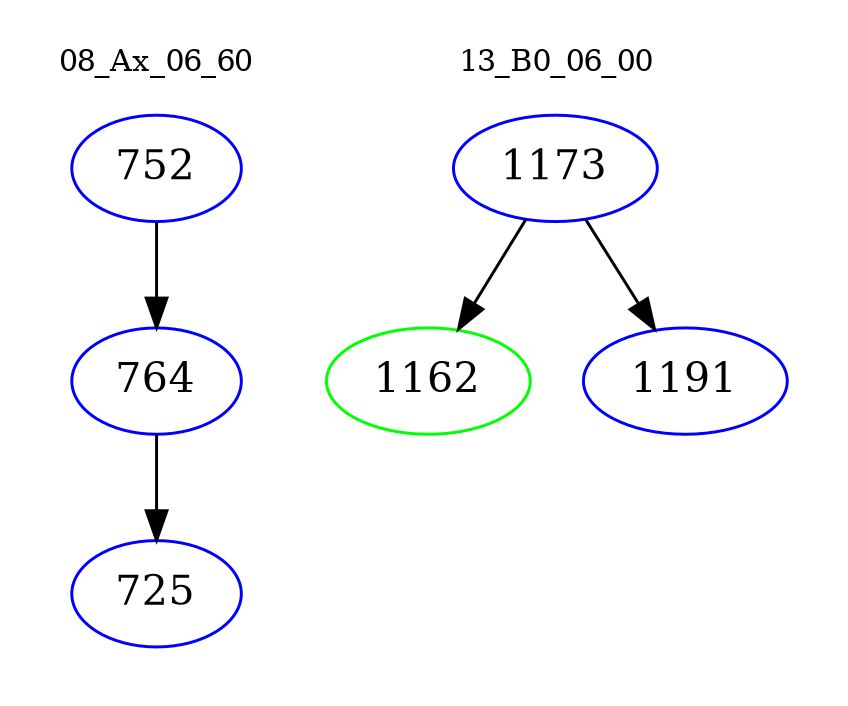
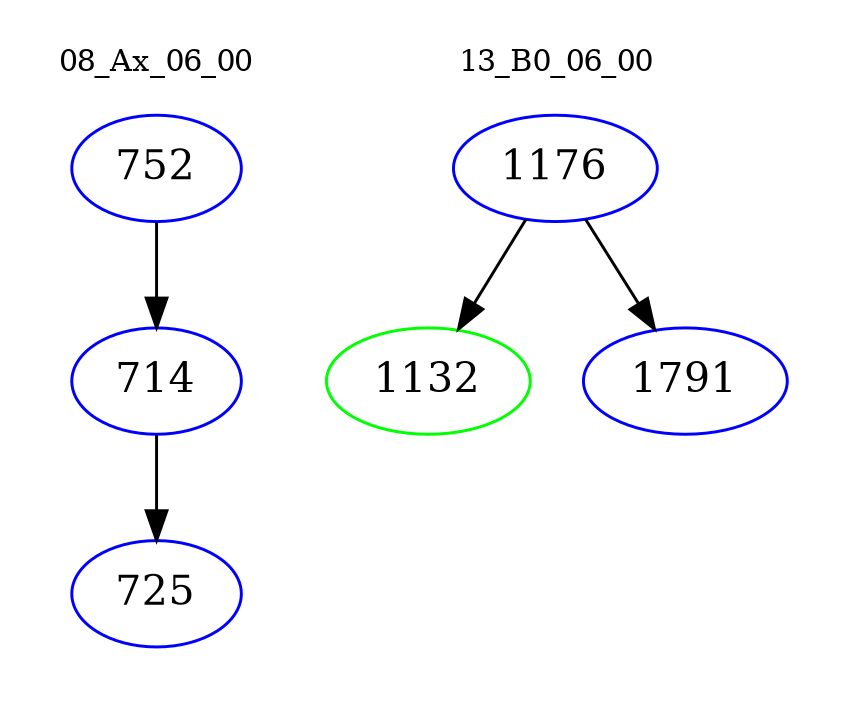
cluster "08_Ax_06_60": label "08_Ax_06_60" -> "08_Ax_06_00"
node "1173": label "1173" -> "1176"
node "764": label "764" -> "714"
node "1162": label "1162" -> "1132"
node "1191": label "1191" -> "1791"
